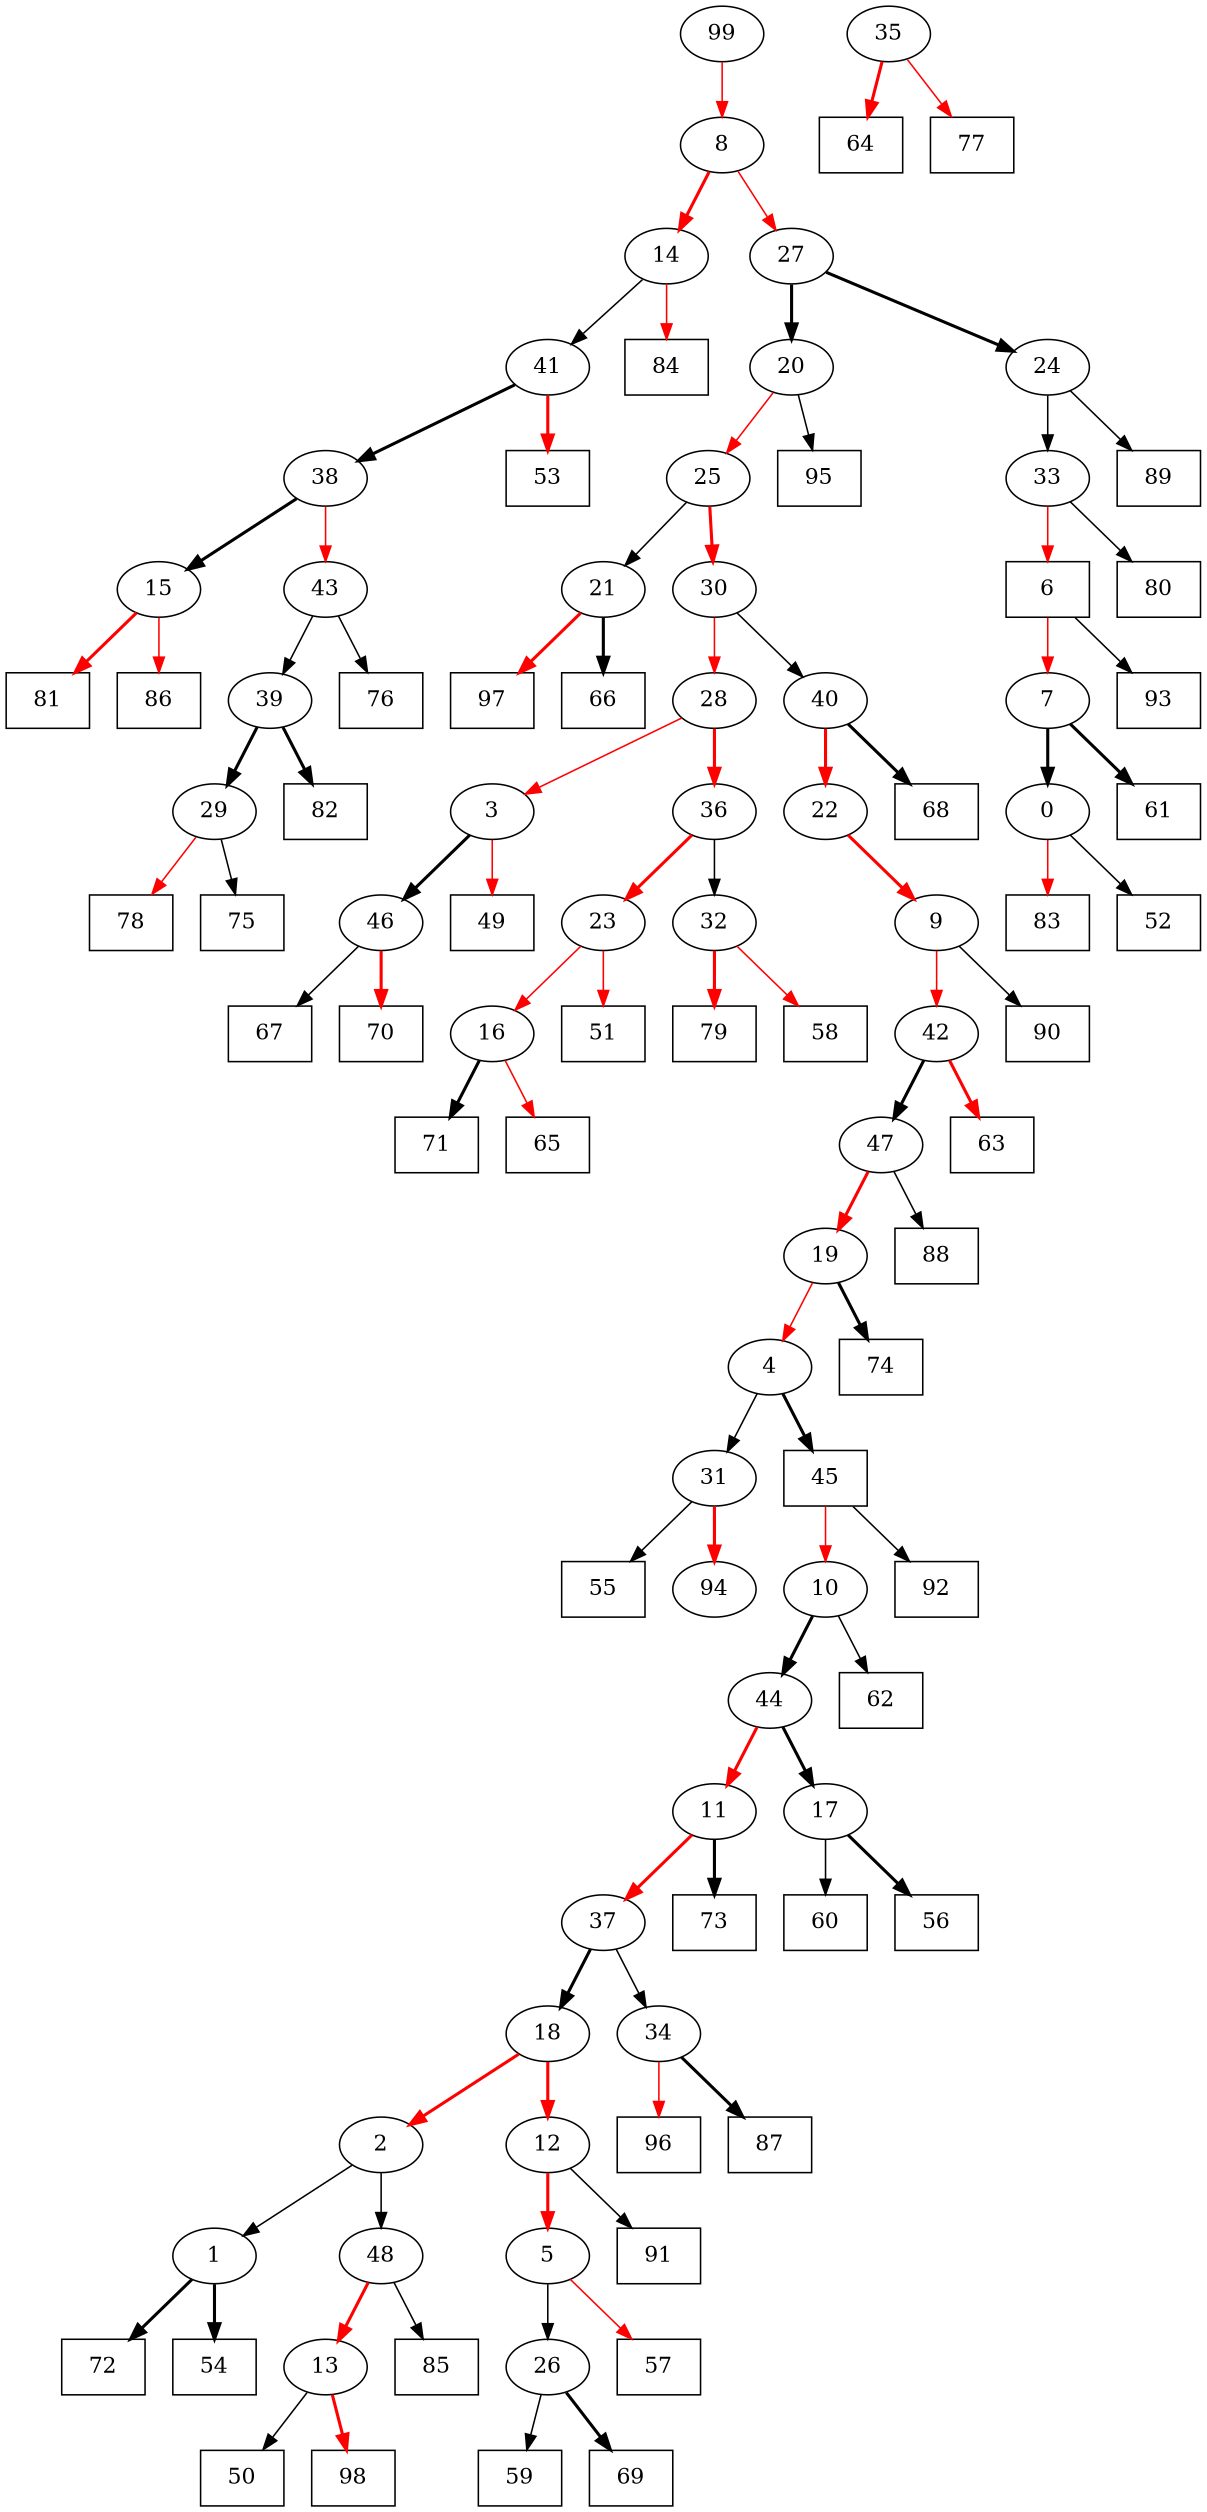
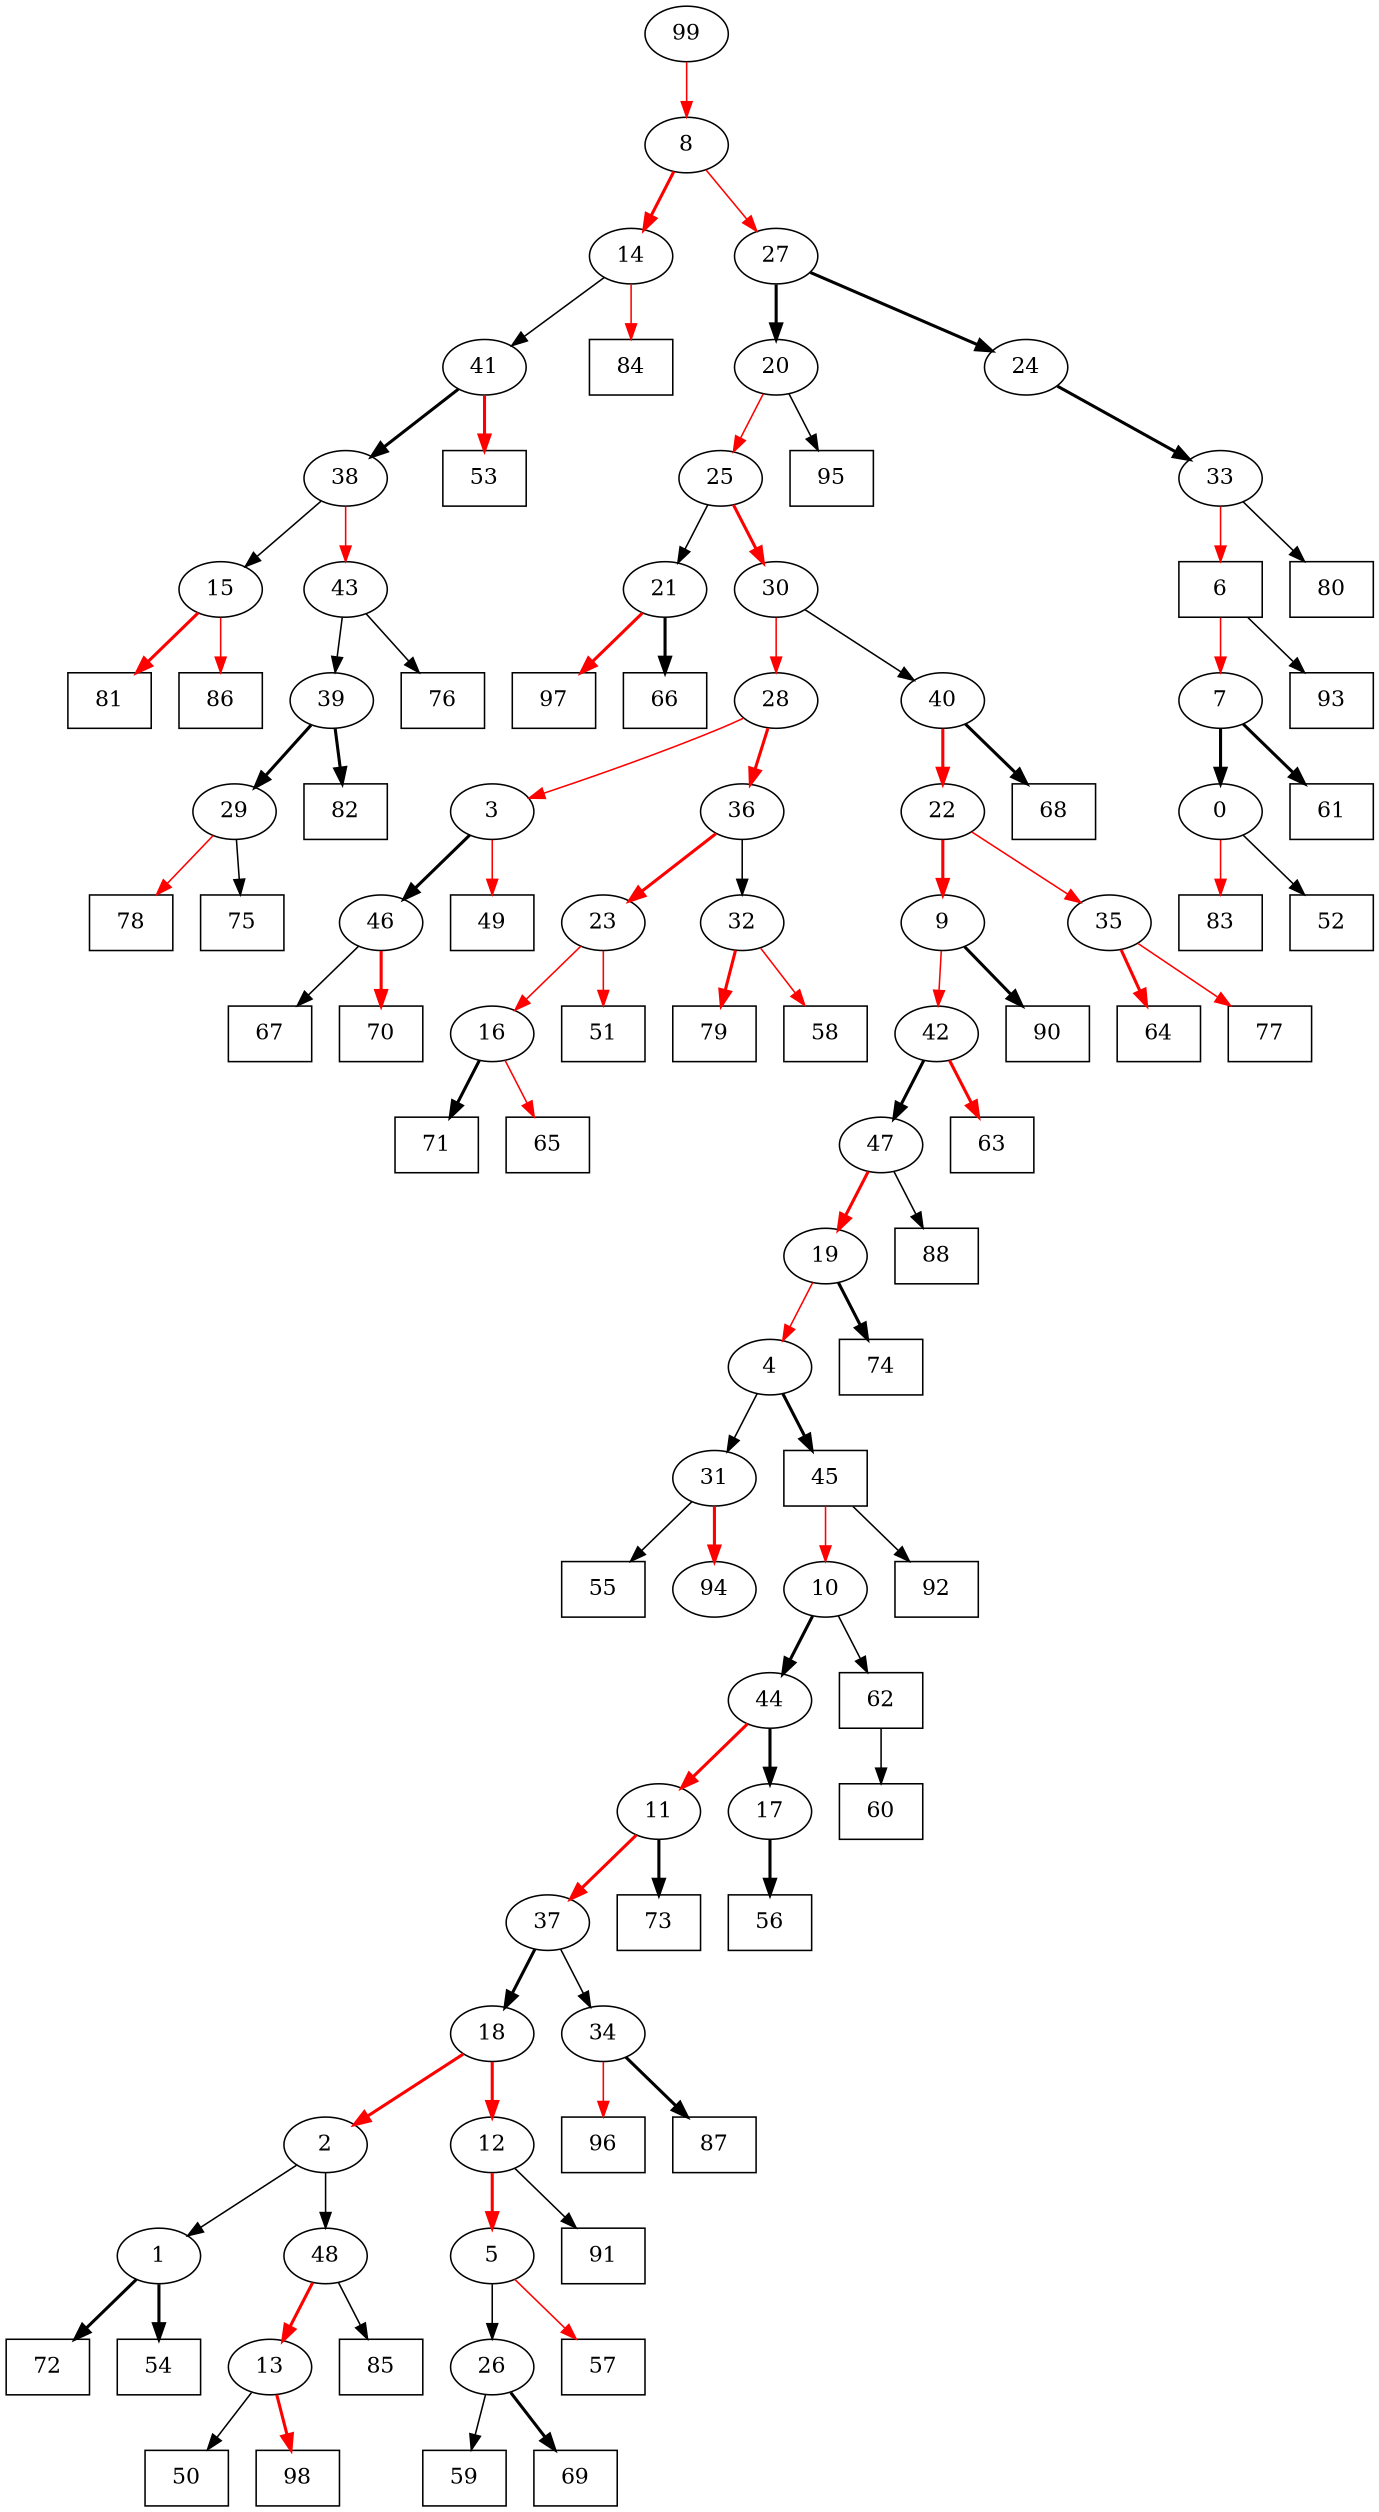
edge "24" -> "33": style solid -> bold
node "89": removed
edge "38" -> "15": style bold -> solid
edge "22" -> "35": added
edge "9" -> "90": style solid -> bold
edge "17" -> "60": now "62" -> "60"
